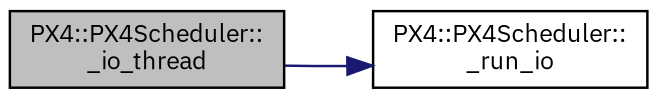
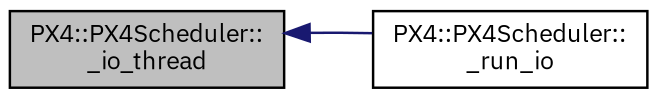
edge "PX4::PX4Scheduler:: _io_thread" -> "PX4::PX4Scheduler:: _run_io": reversed
